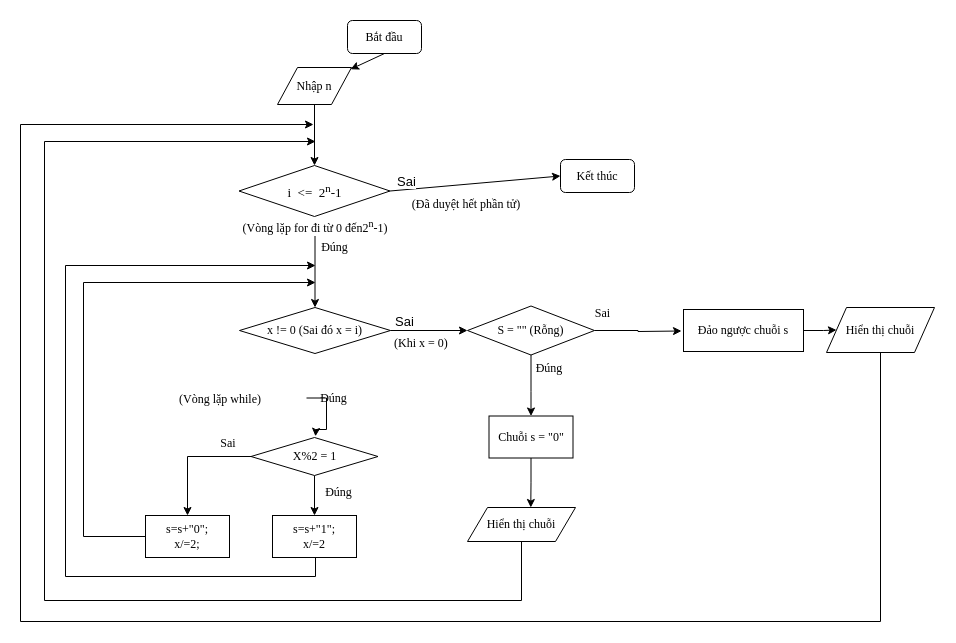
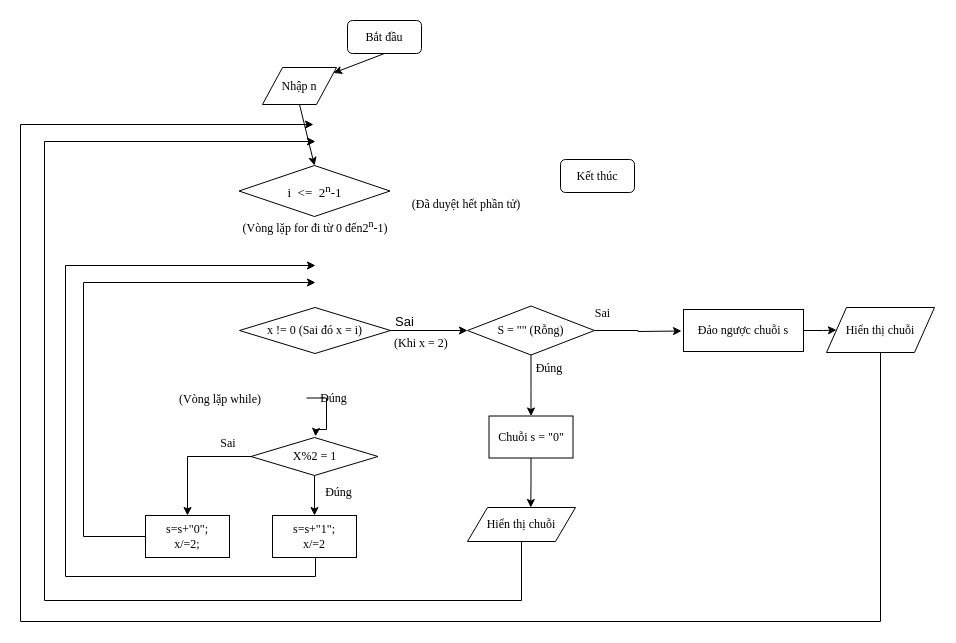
node "Nhập n": moved (315, 86) -> (300, 86)
edge "i <= 2n-1" -> "Kết thúc": removed, label "Sai"
edge "(Vòng lặp for đi từ 0 đến2n-1)" -> "x != 0 (Sai đó x = i)": removed, label "Đúng"
node "(Khi x = 0)": label "(Khi x = 0)" -> "(Khi x = 2)"
